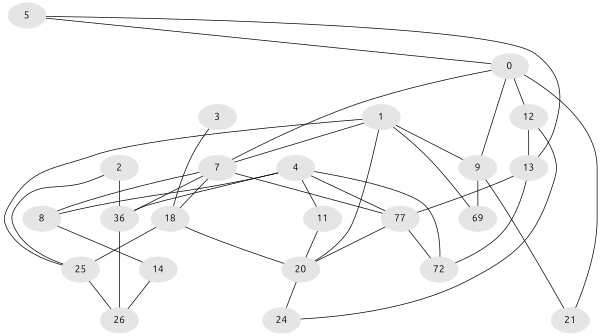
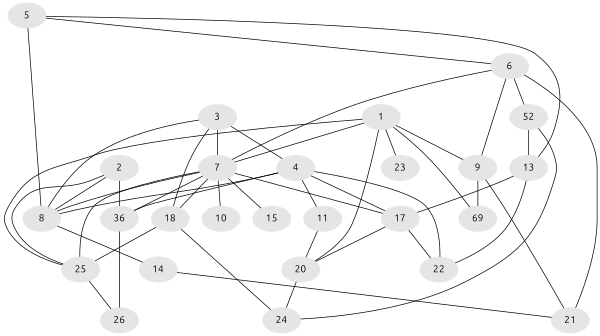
node "0": label "0" -> "6"
edge "5" -- "8": added
node "12": label "12" -> "52"
edge "3" -- "4": added
edge "3" -- "7": added
edge "3" -- "8": added
node "23": added
edge "2" -- "8": added
edge "7" -- "25": added
node "10": added
node "15": added
node "77": label "77" -> "17"
edge "18" -- "20": now "18" -- "24"
node "72": label "72" -> "22"
edge "14" -- "26": now "14" -- "21"
